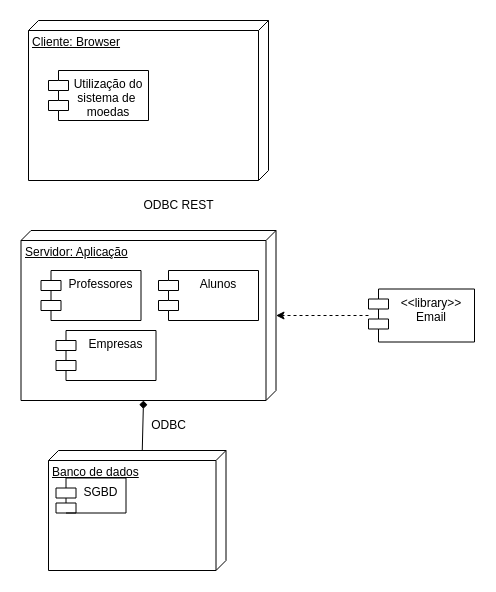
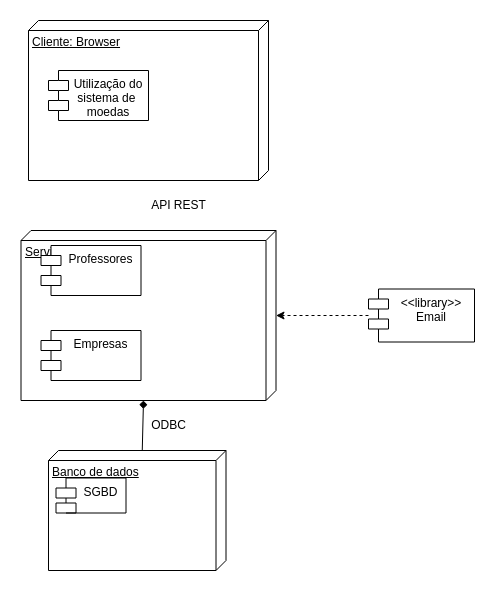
node "ODBC REST": label "ODBC REST" -> "API REST"
node "Servidor: Aplicação": label "Servidor: Aplicação" -> "Servidor: Utilização"
node "Professores": moved (91, 296) -> (91, 271)
node "Alunos": removed
node "Empresas": moved (106, 356) -> (91, 356)
